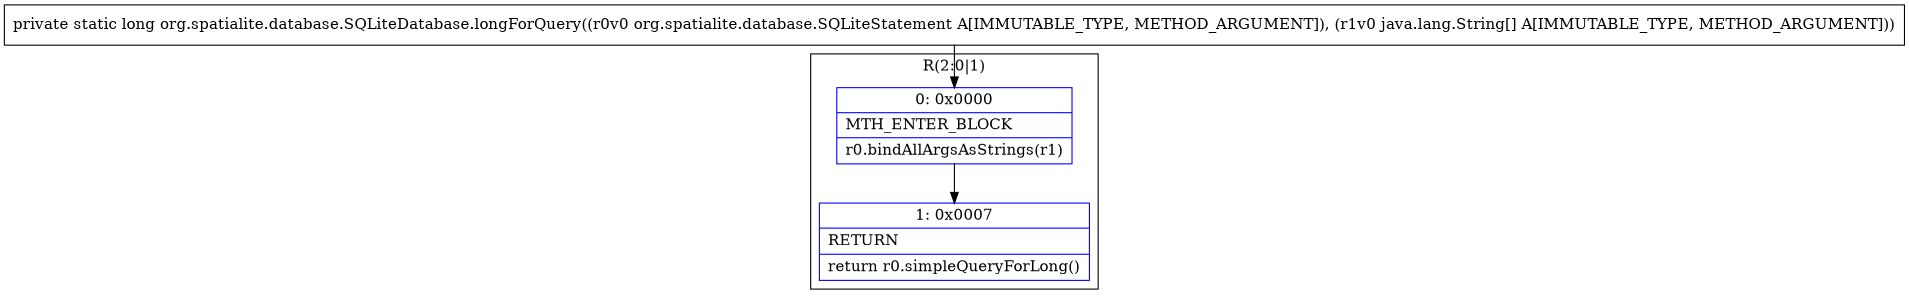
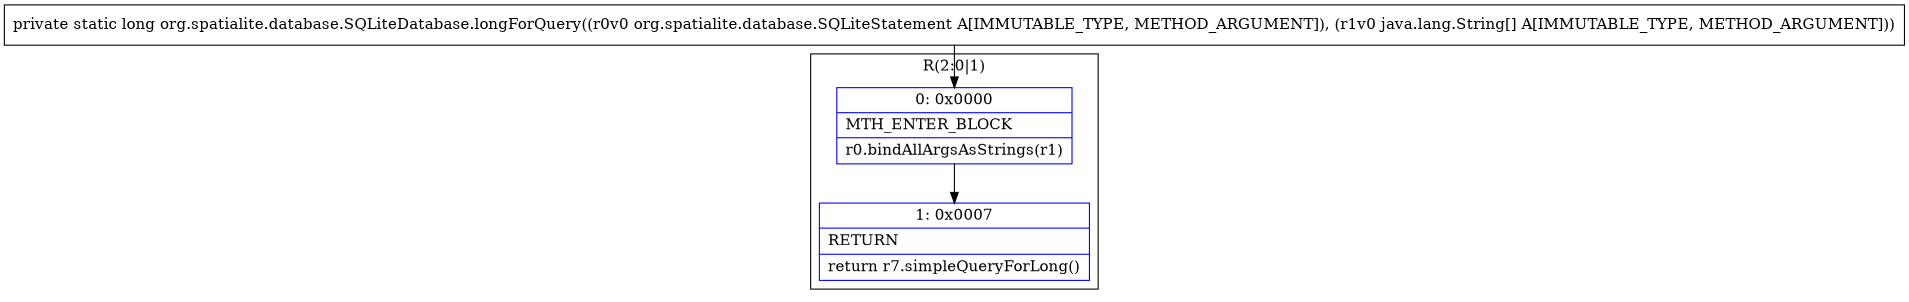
node "1: 0x0007": text "return r0.simpleQueryForLong()" -> "return r7.simpleQueryForLong()"
